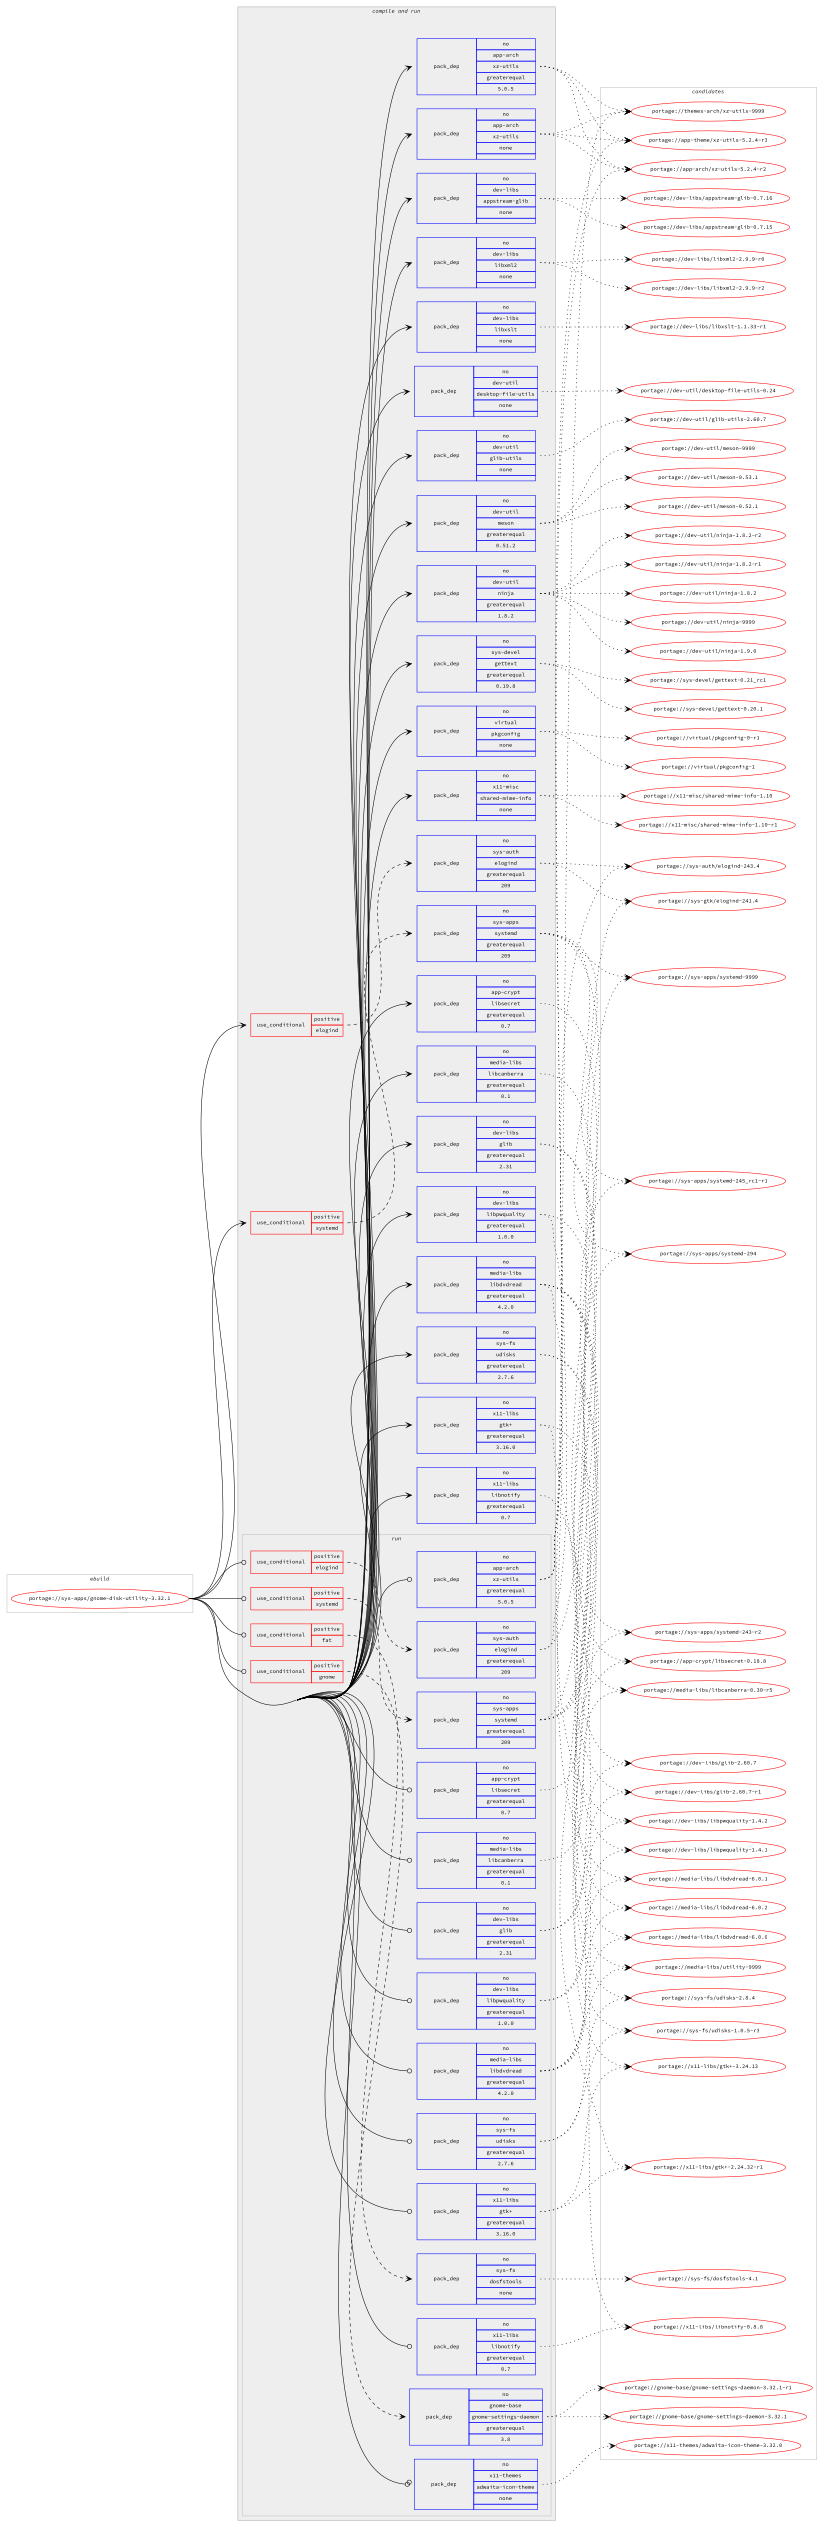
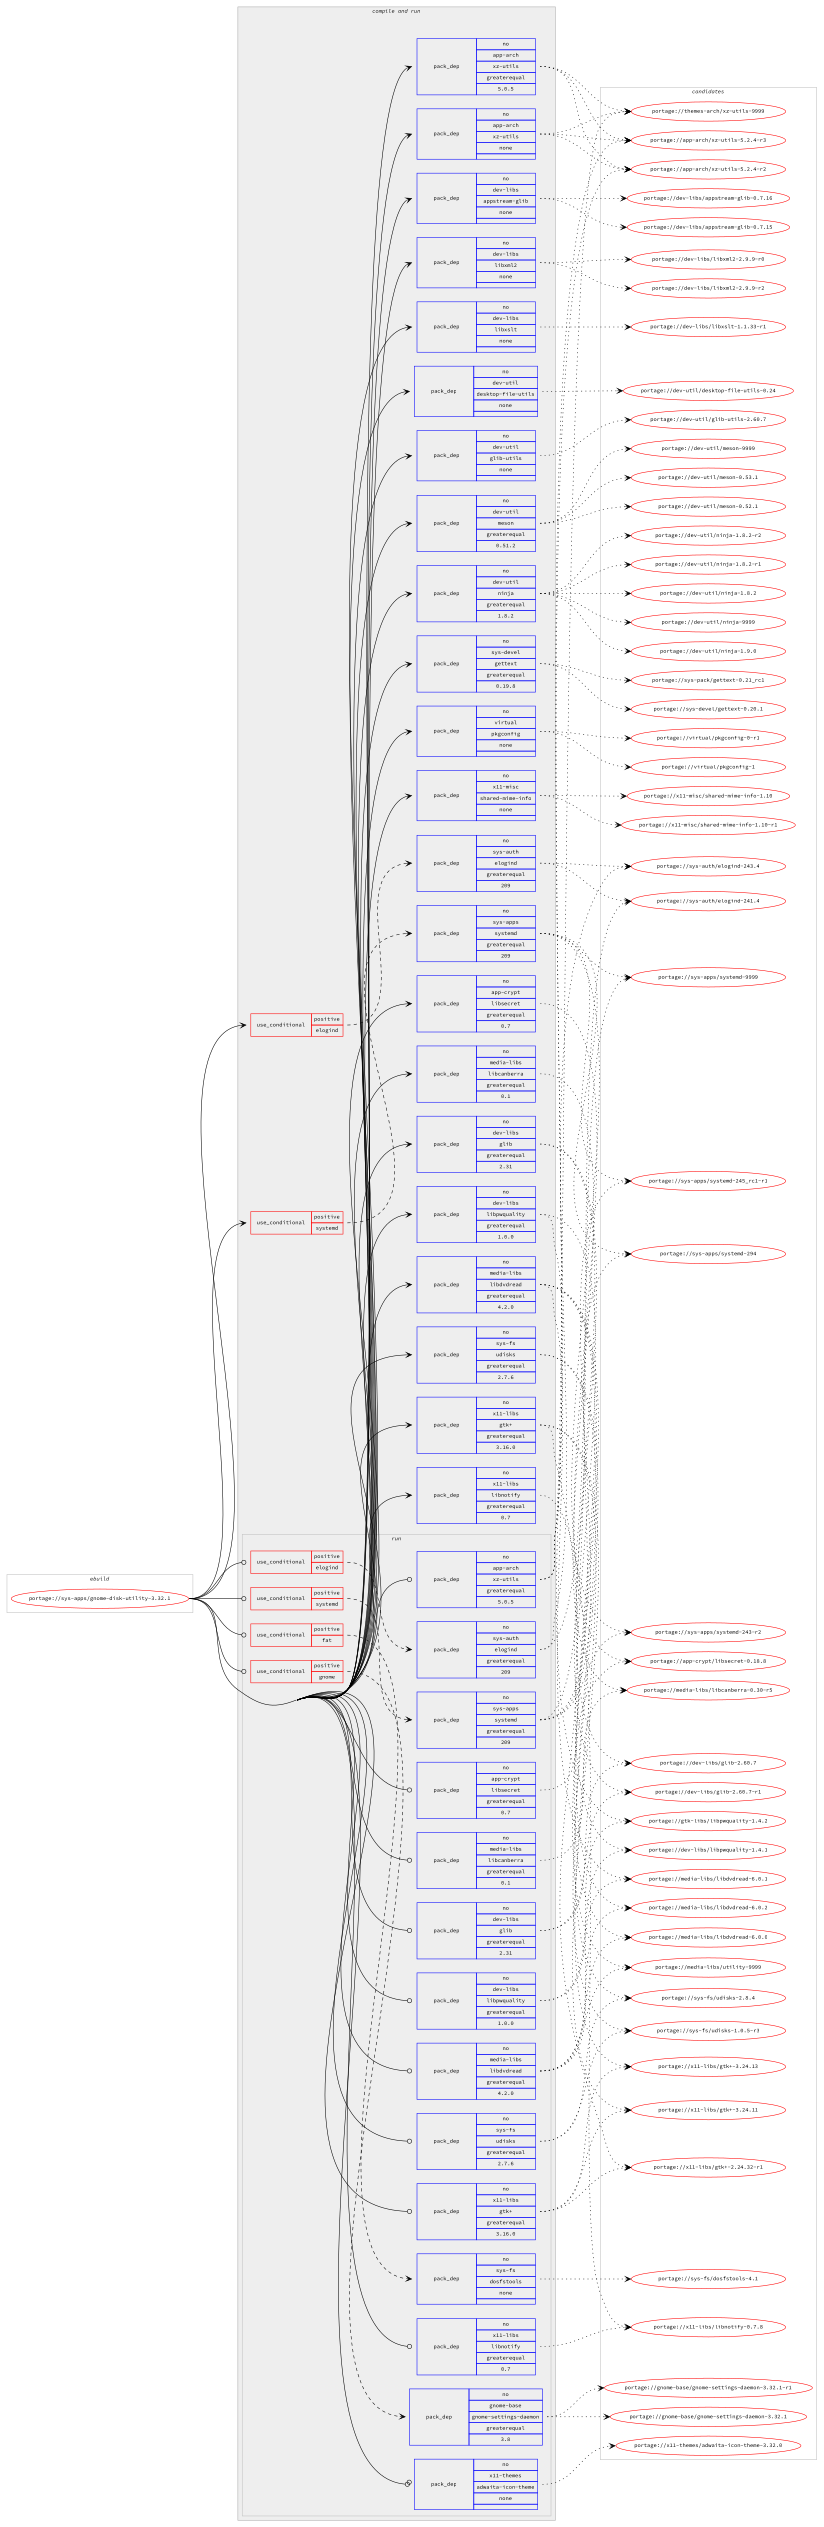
node "portage://app-theme/xz-utils-5.2.4-r3": label "portage://app-theme/xz-utils-5.2.4-r3" -> "portage://app-arch/xz-utils-5.2.4-r3"
node "portage://sys-devel/gettext-0.21_rc1": label "portage://sys-devel/gettext-0.21_rc1" -> "portage://sys-pack/gettext-0.21_rc1"
node "portage://sys-gtk/elogind-241.4": label "portage://sys-gtk/elogind-241.4" -> "portage://sys-auth/elogind-241.4"
node "portage://dev-libs/libpwquality-1.4.2": label "portage://dev-libs/libpwquality-1.4.2" -> "portage://gtk-libs/libpwquality-1.4.2"
node "portage://x11-libs/gtk+-3.24.11": added
node "portage://x11-libs/libnotify-0.8.8": label "portage://x11-libs/libnotify-0.8.8" -> "portage://x11-libs/libnotify-0.7.8"
